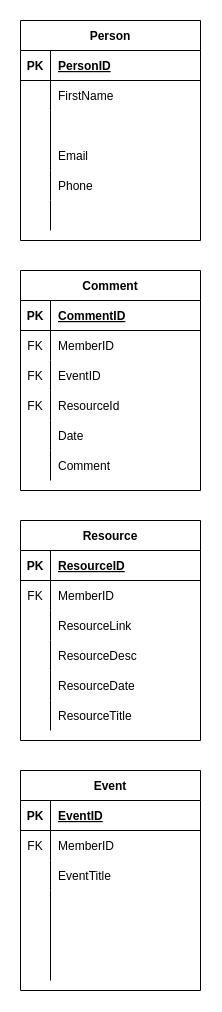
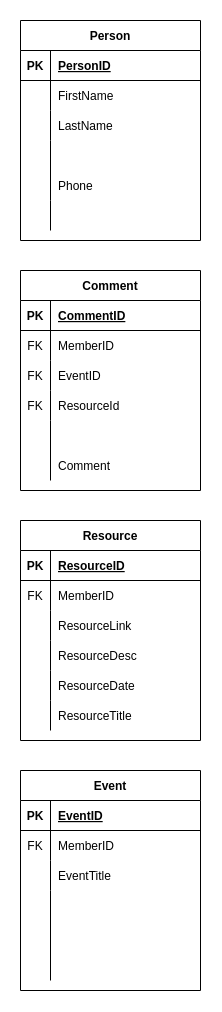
node "LastName": added
node "Email": removed
node "Date": removed
